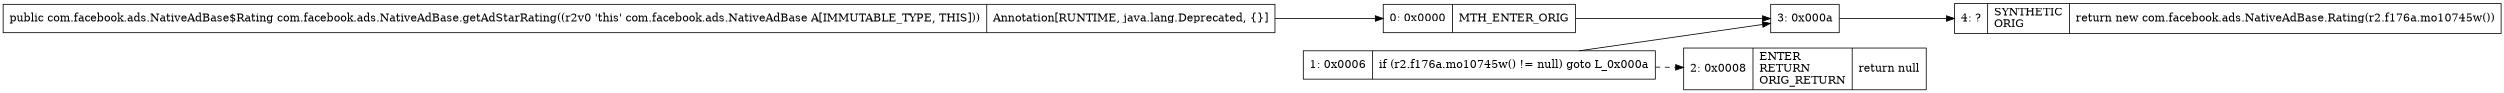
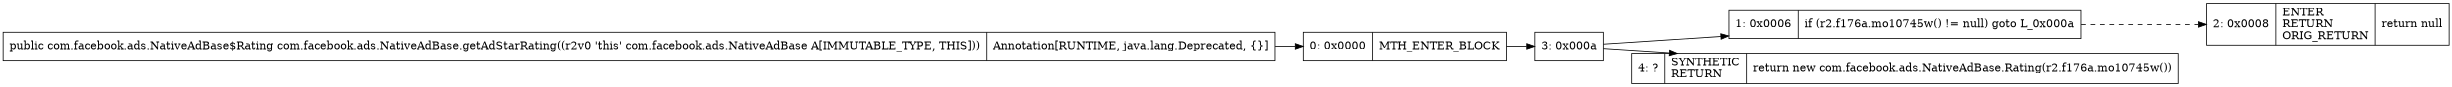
node "0: 0x0000": text "MTH_ENTER_ORIG" -> "MTH_ENTER_BLOCK"
node "4: ?": text "ORIG" -> "RETURN"
edge "1: 0x0006" -> "3: 0x000a": reversed
